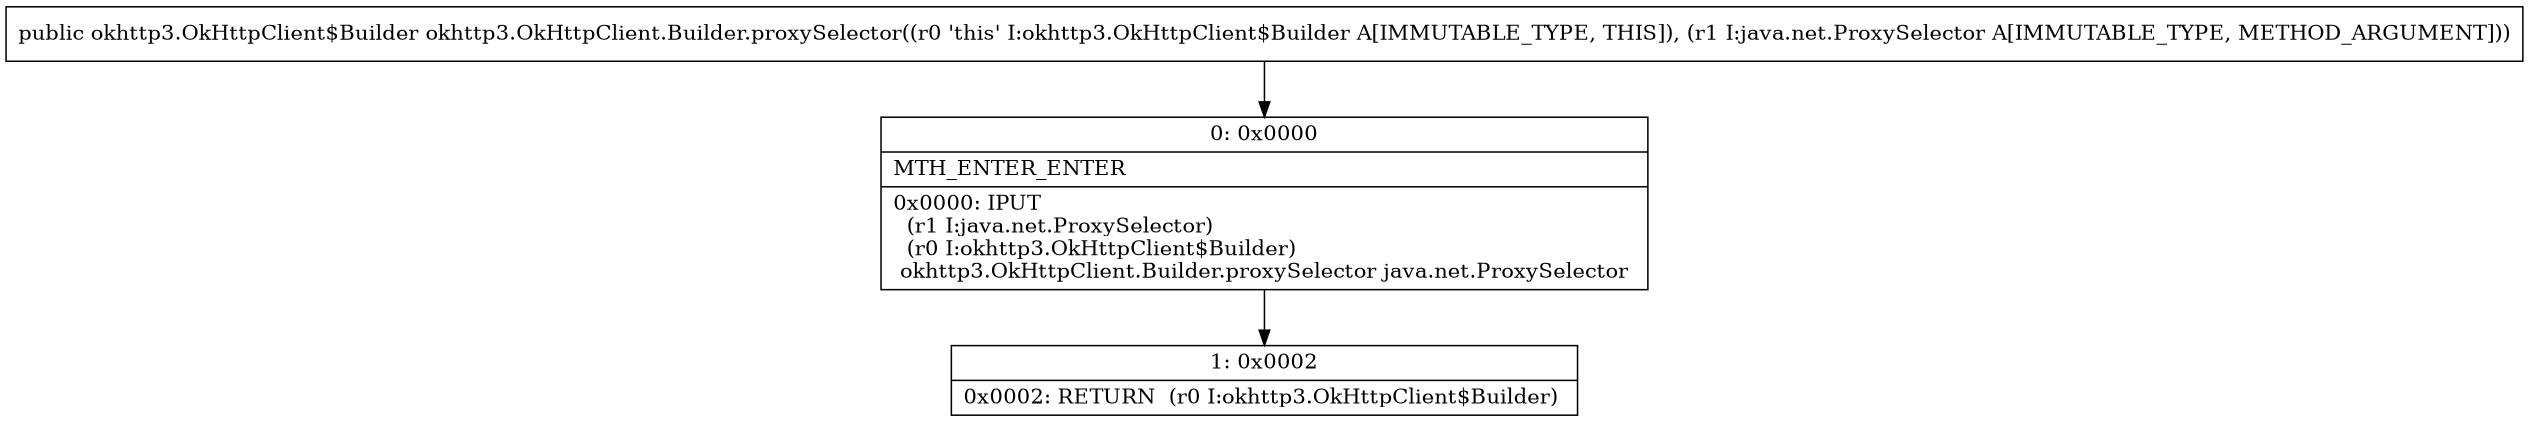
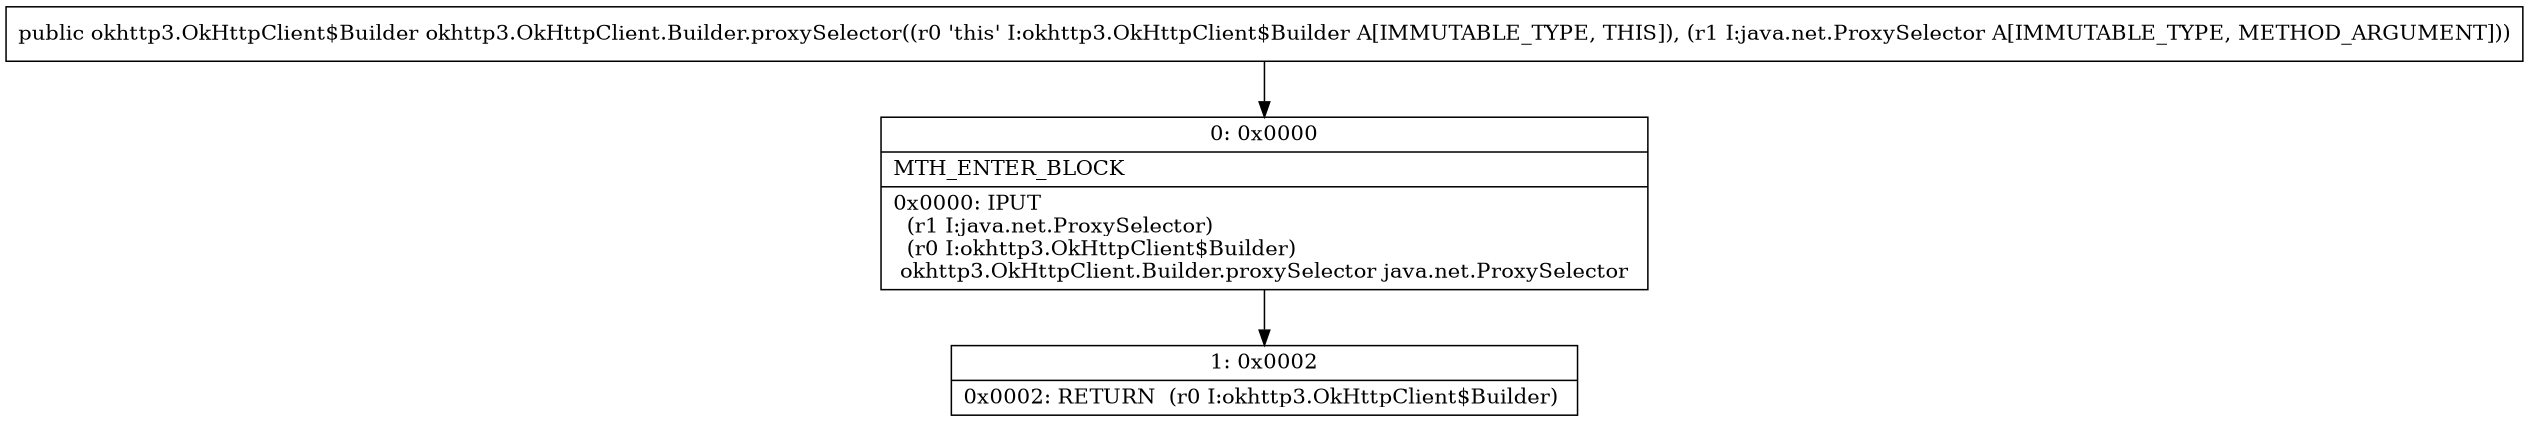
node "0: 0x0000": text "MTH_ENTER_ENTER" -> "MTH_ENTER_BLOCK"
